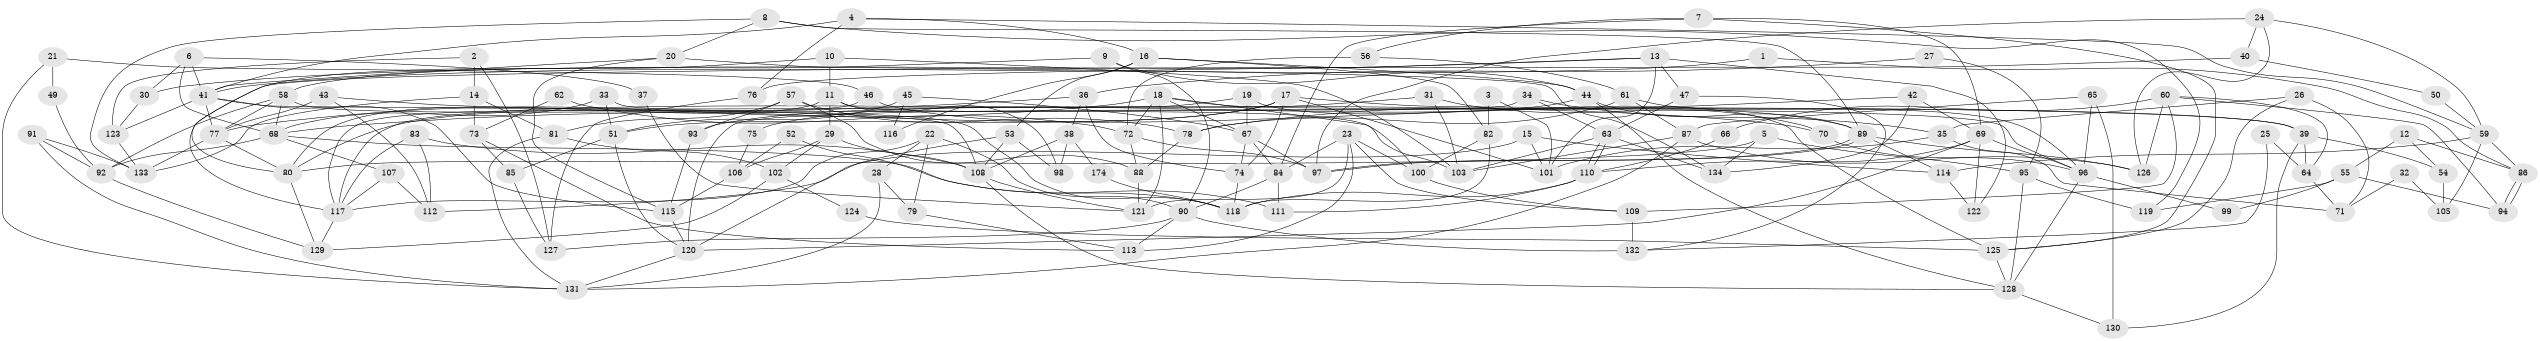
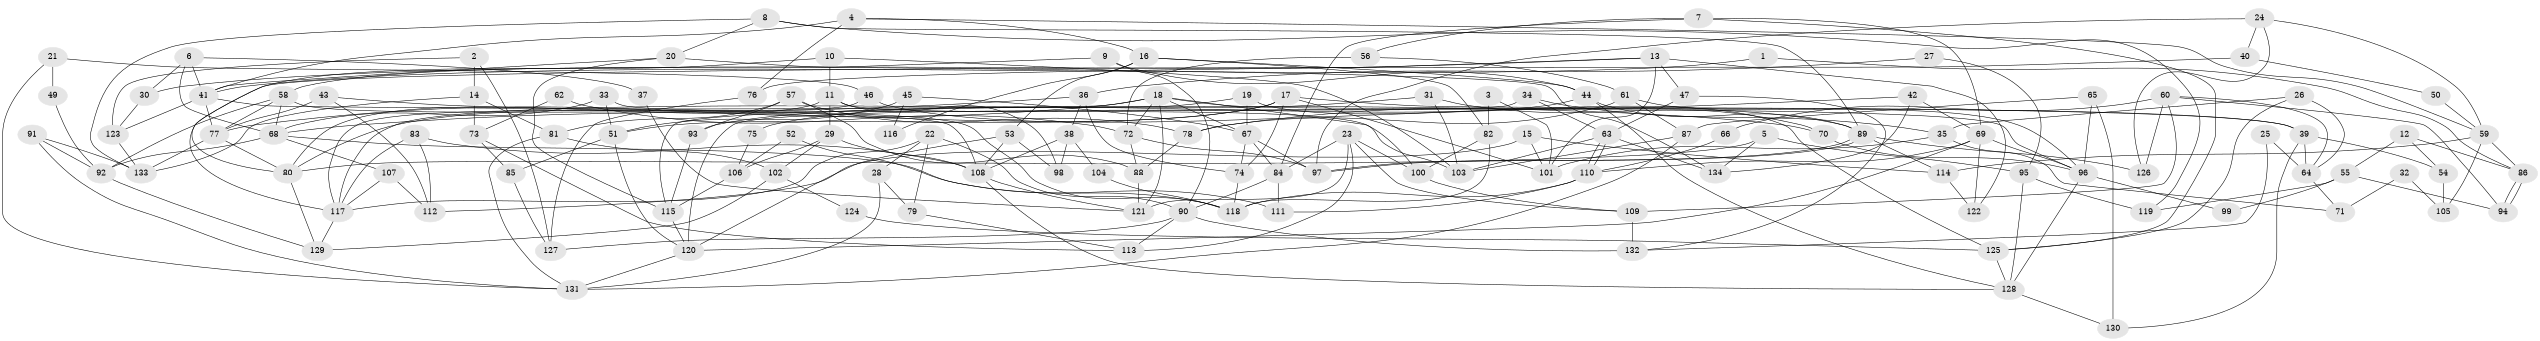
edge "41" -- "115": now "18" -- "115"
edge "26" -- "71": now "26" -- "64"
edge "87" -- "126": removed
node "174": label "174" -> "104"
